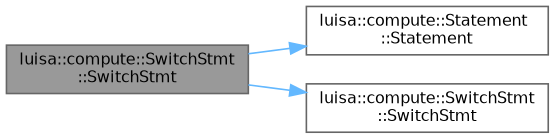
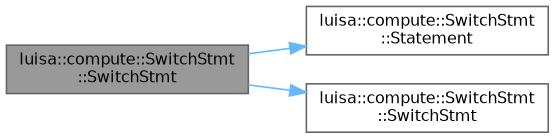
node "luisa::compute::Statement ::Statement": label "luisa::compute::Statement ::Statement" -> "luisa::compute::SwitchStmt ::Statement"
